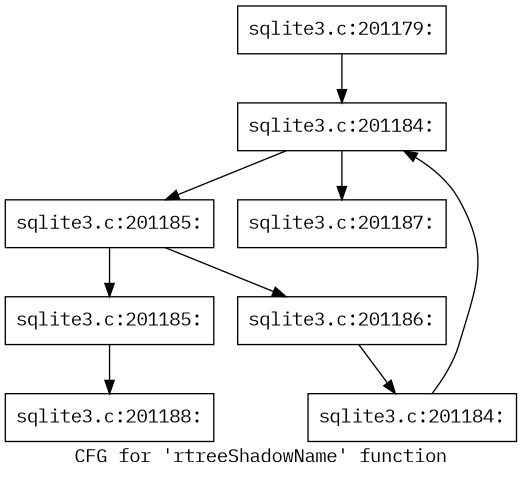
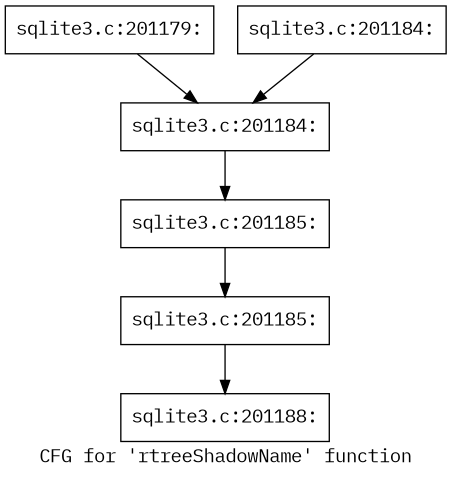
node "sqlite3.c:201187:": removed
node "sqlite3.c:201186:": removed
